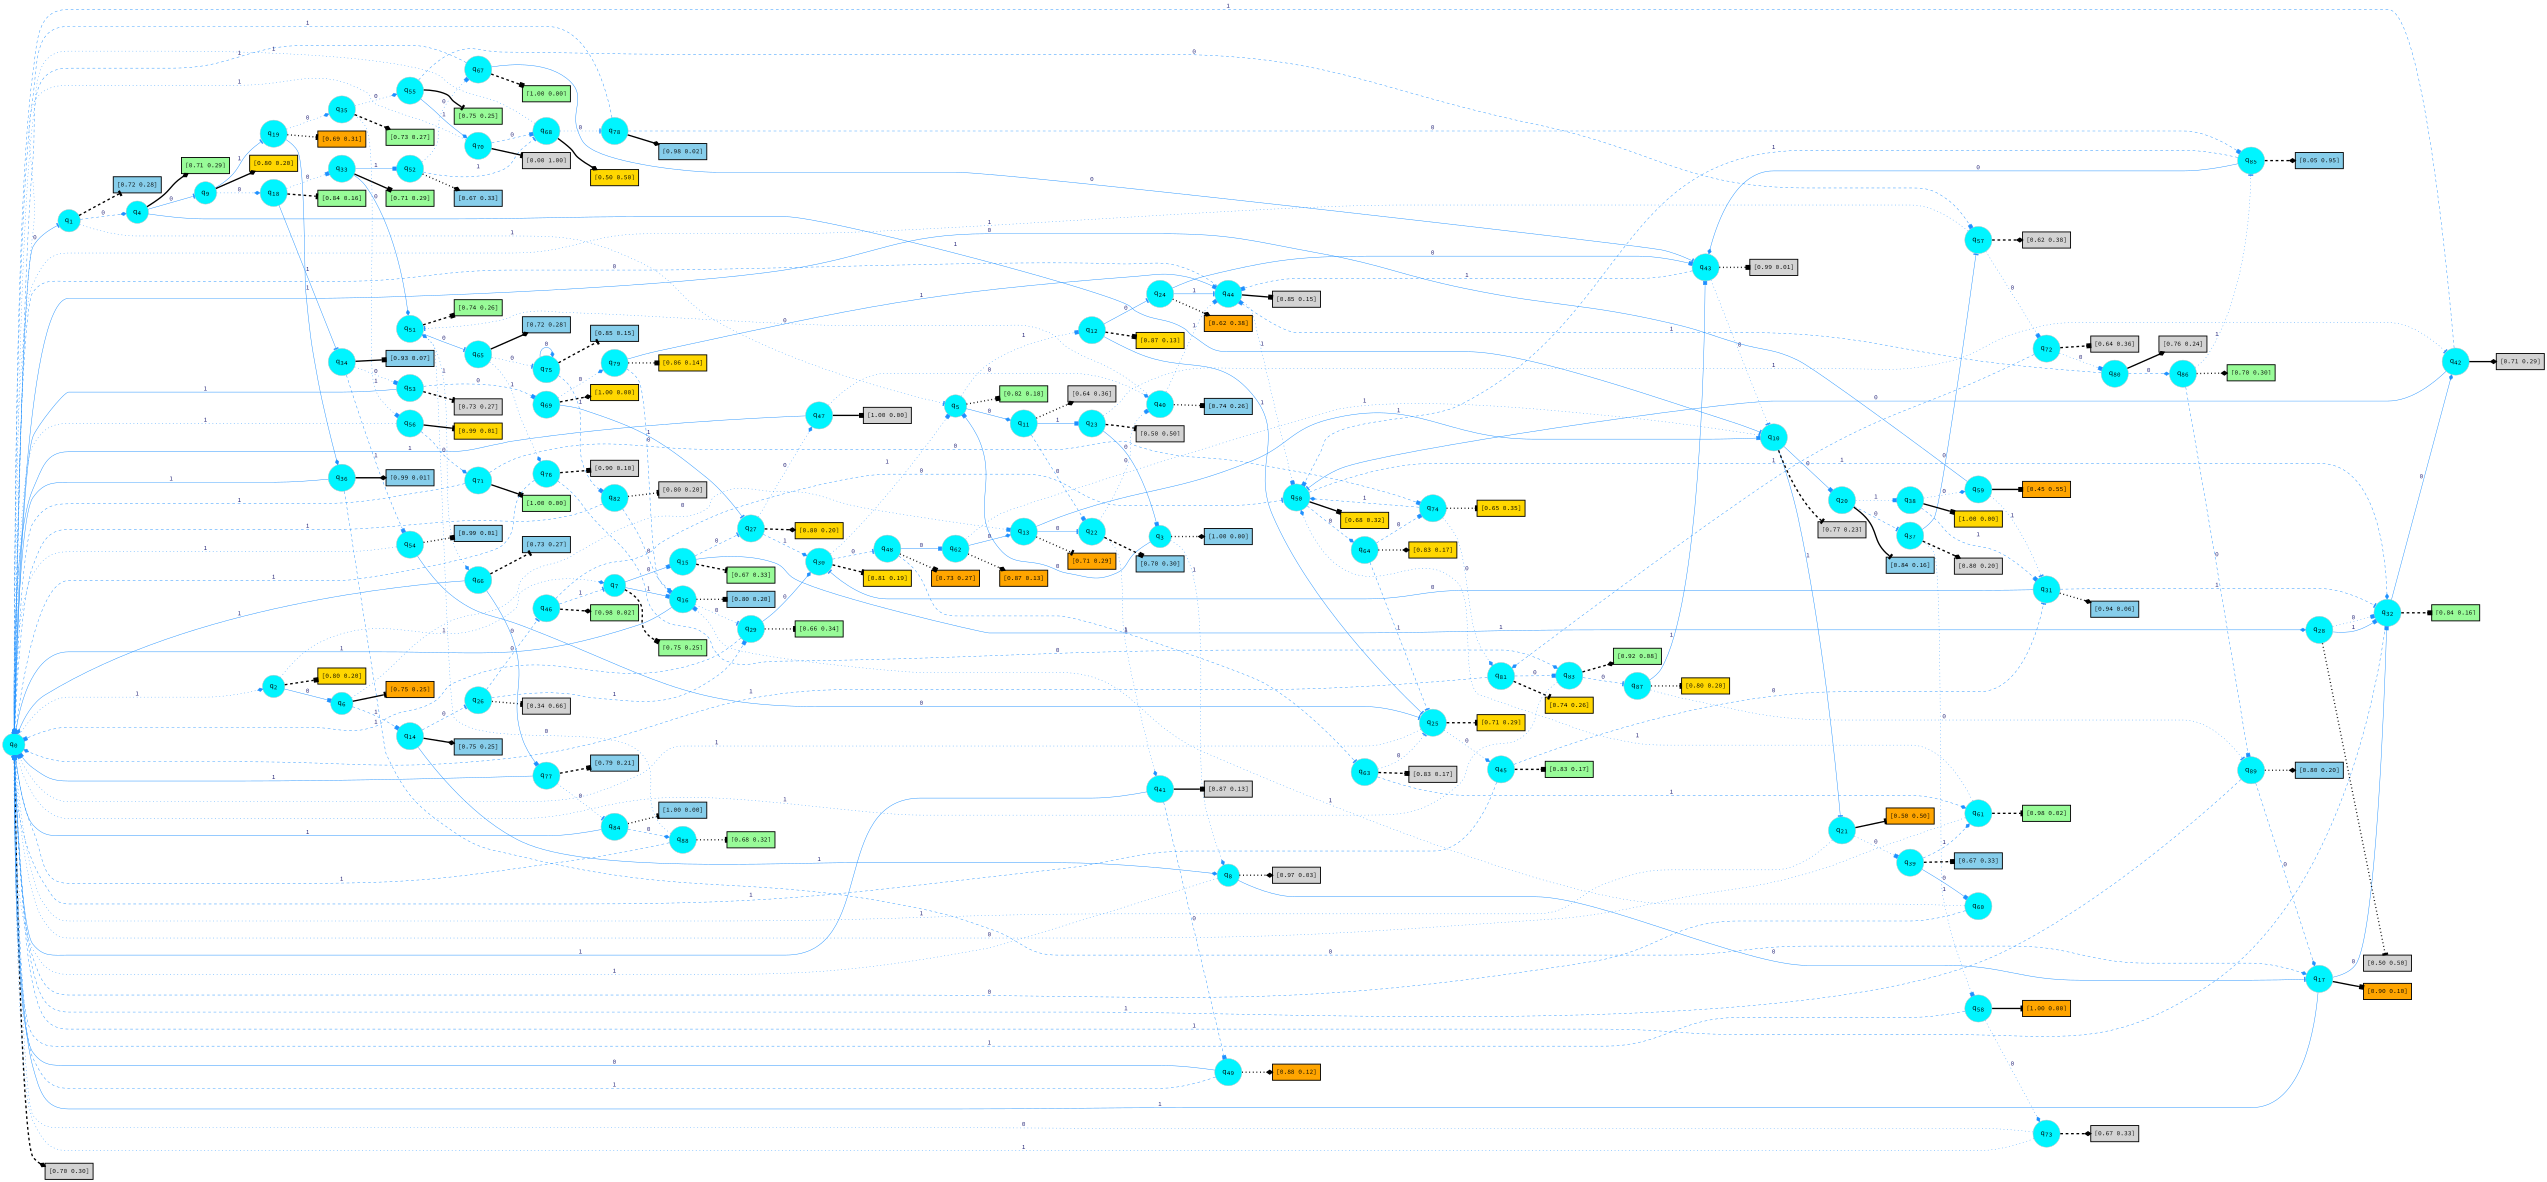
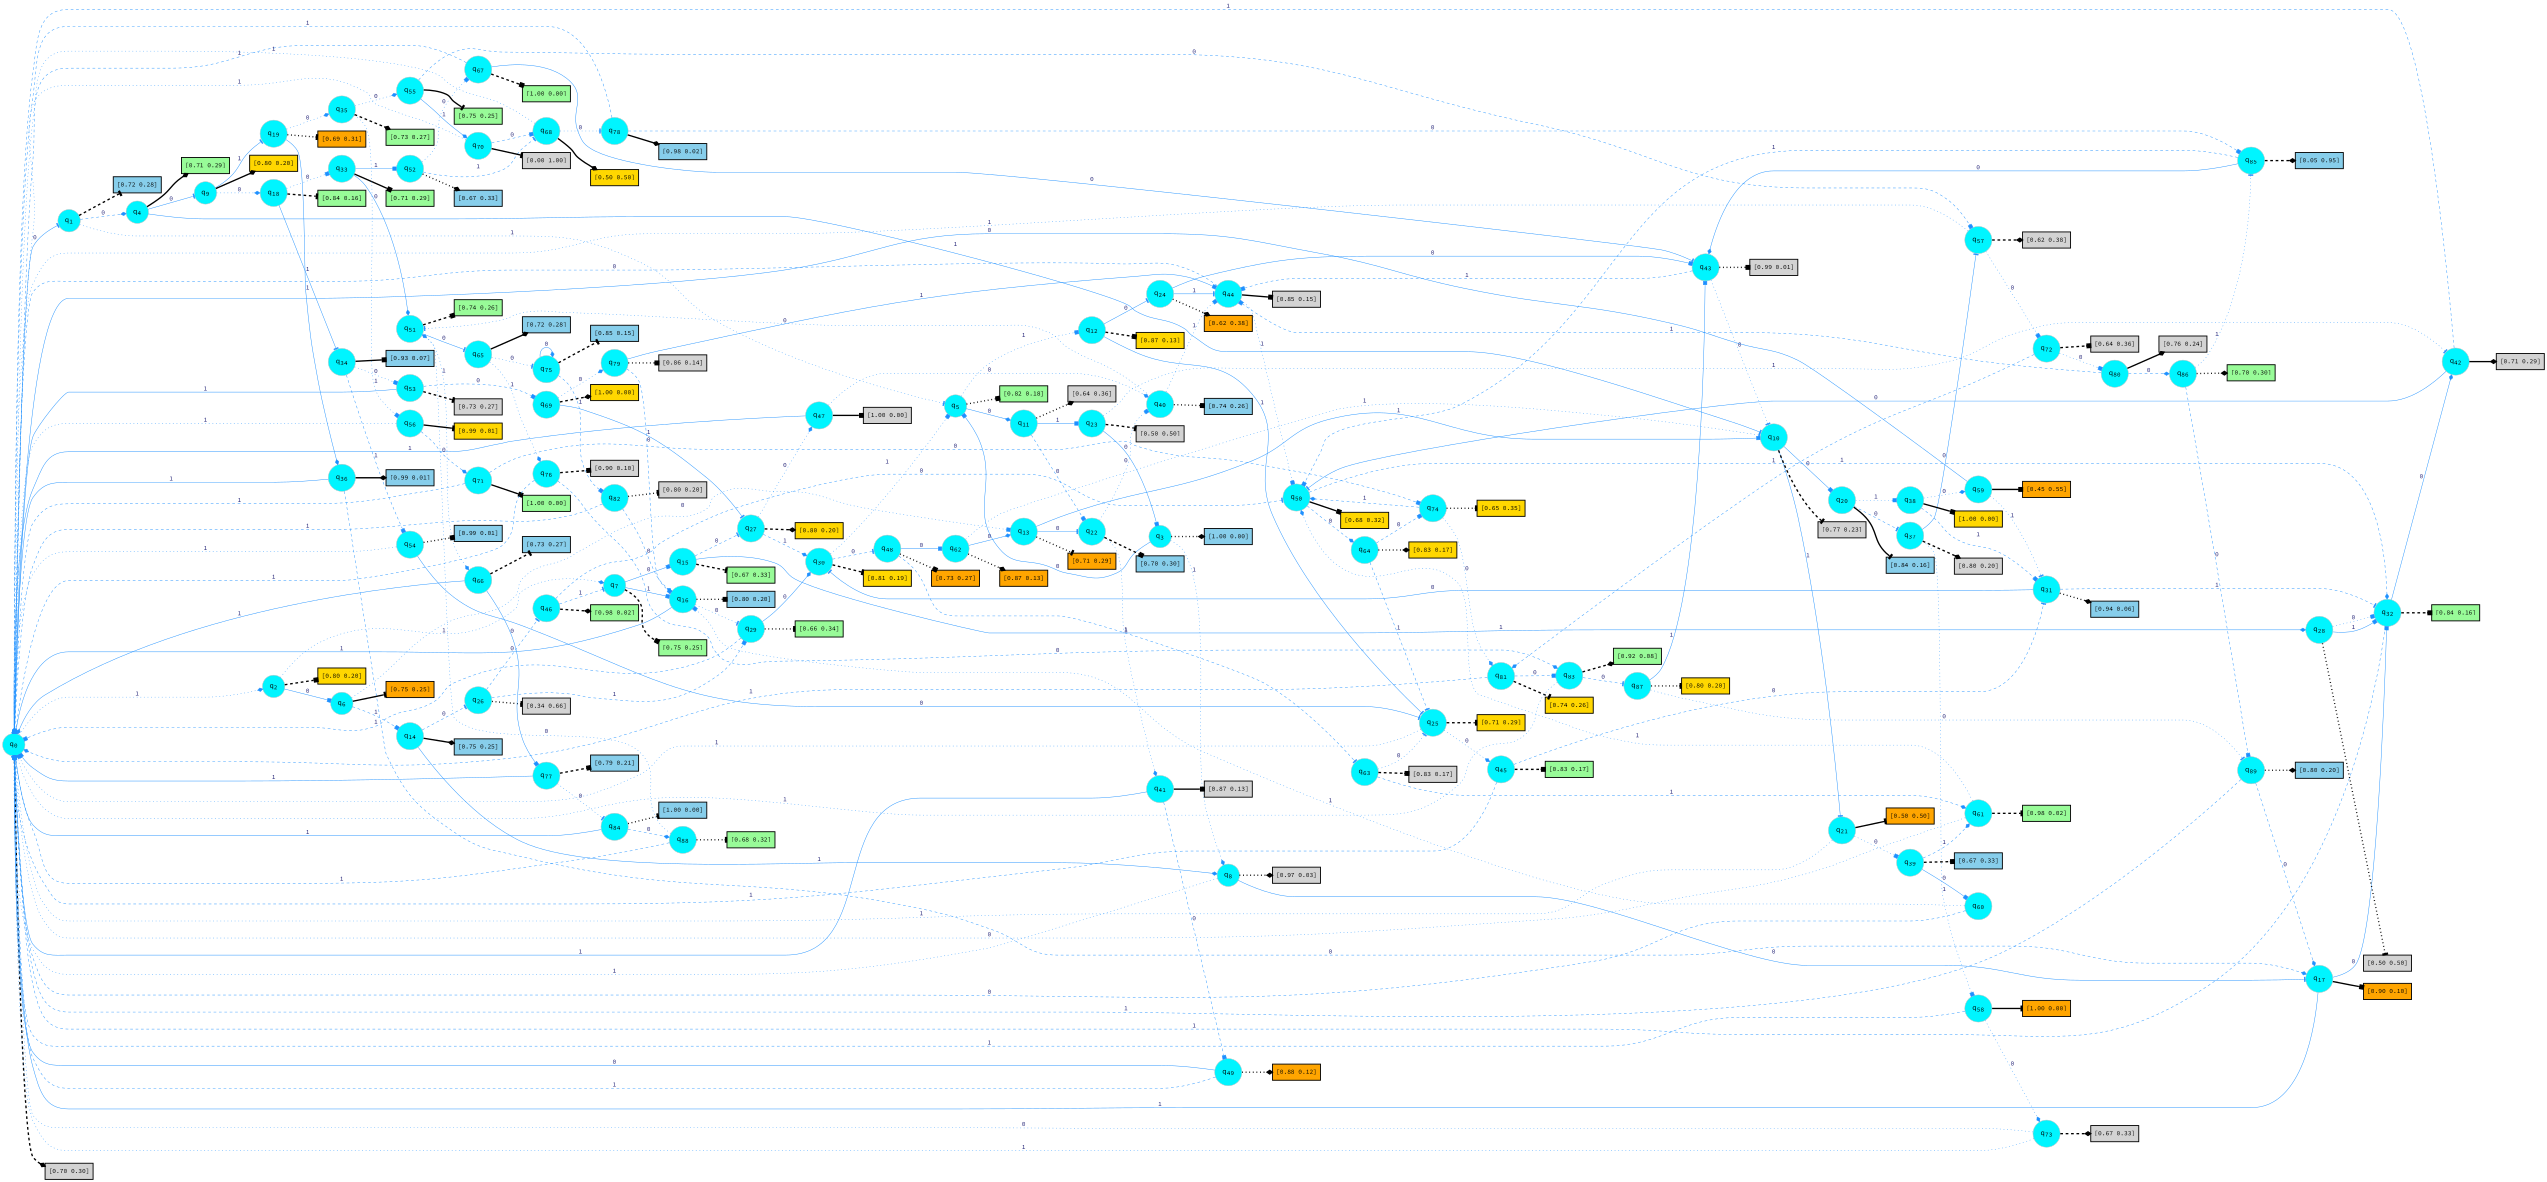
node "[0.86 0.14]": fillcolor gold -> lightgrey
